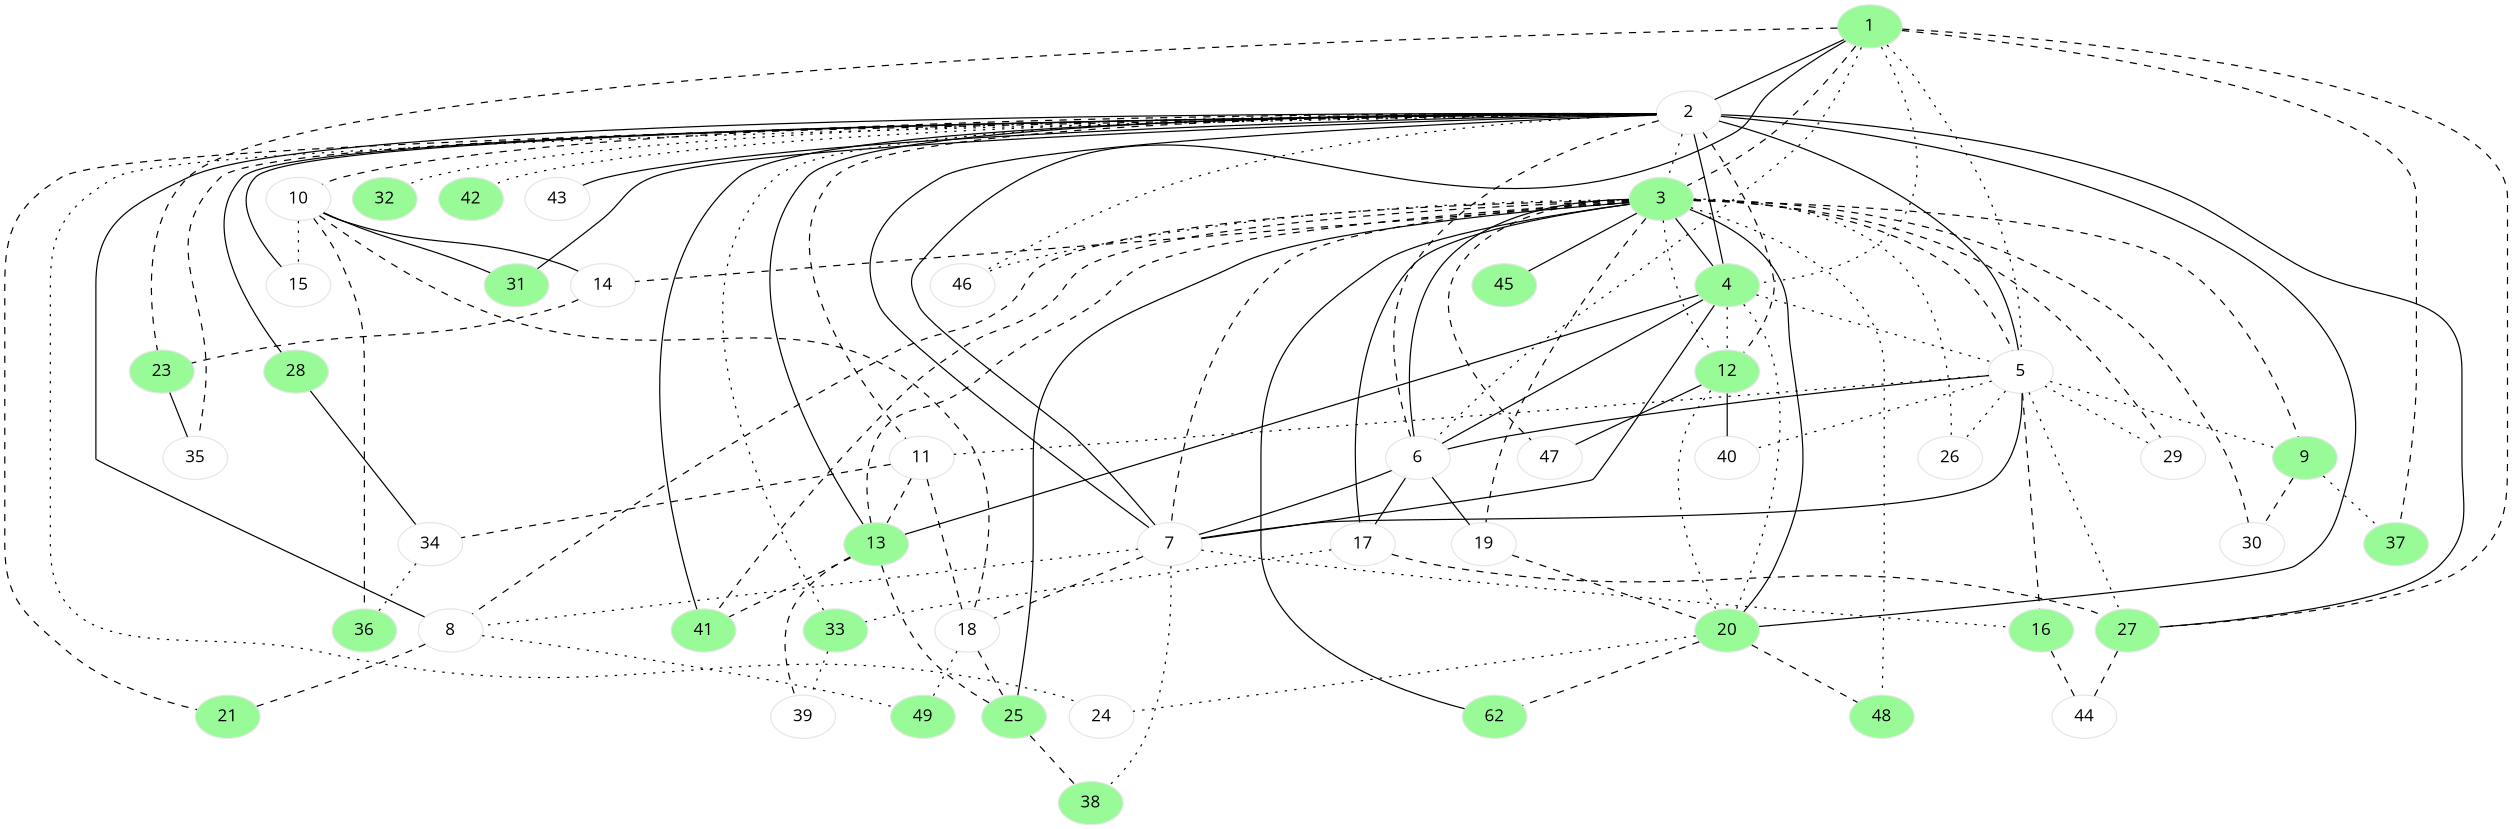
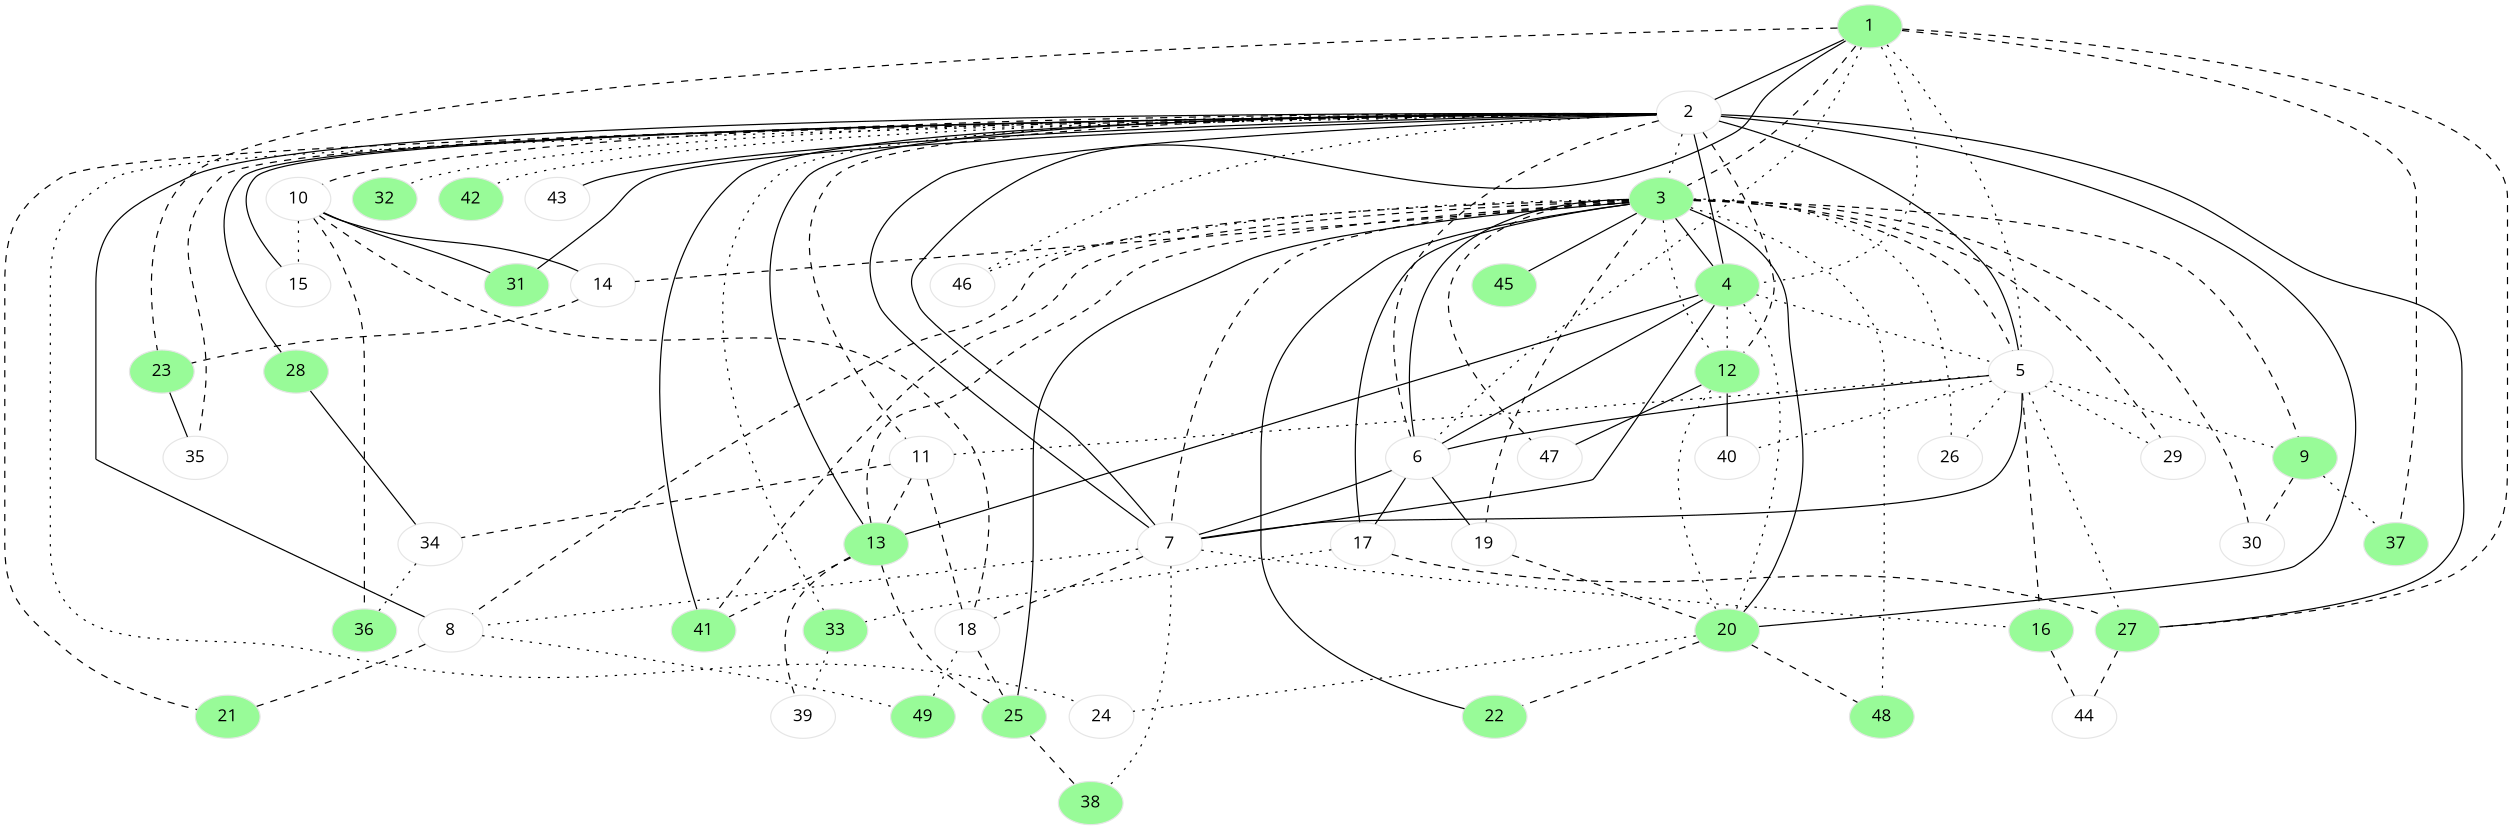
node "62": label "62" -> "22"
